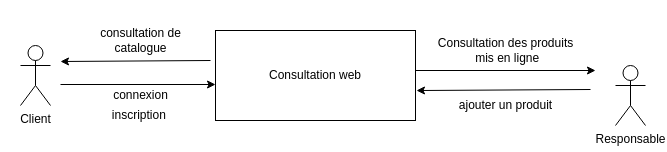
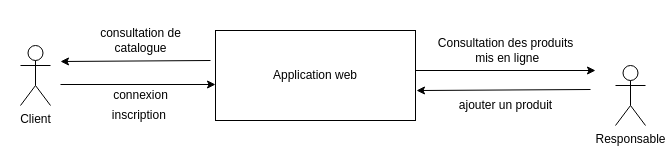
node "Consultation web": label "Consultation web" -> "Application web"
